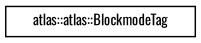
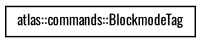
node "atlas::atlas::BlockmodeTag": label "atlas::atlas::BlockmodeTag" -> "atlas::commands::BlockmodeTag"
